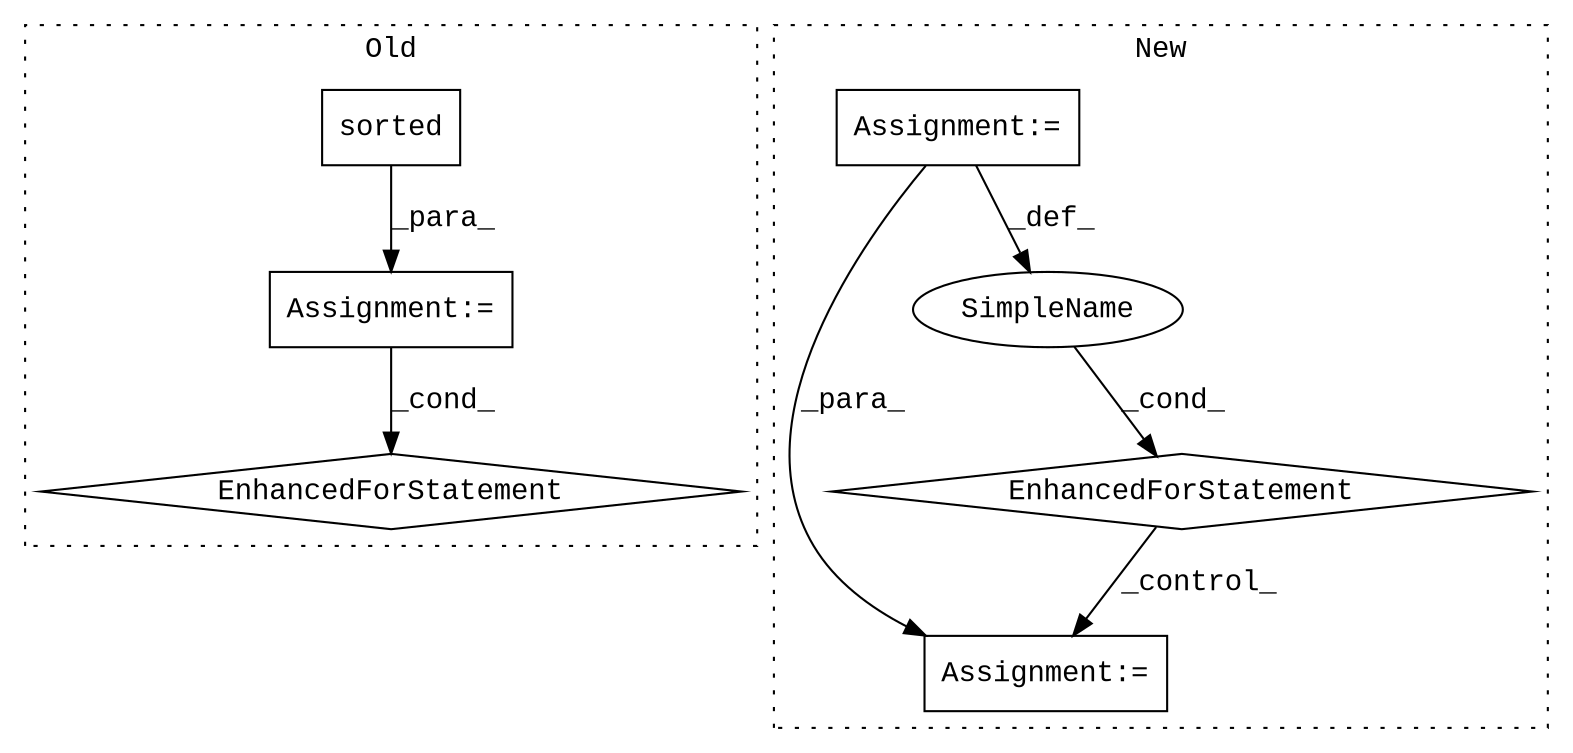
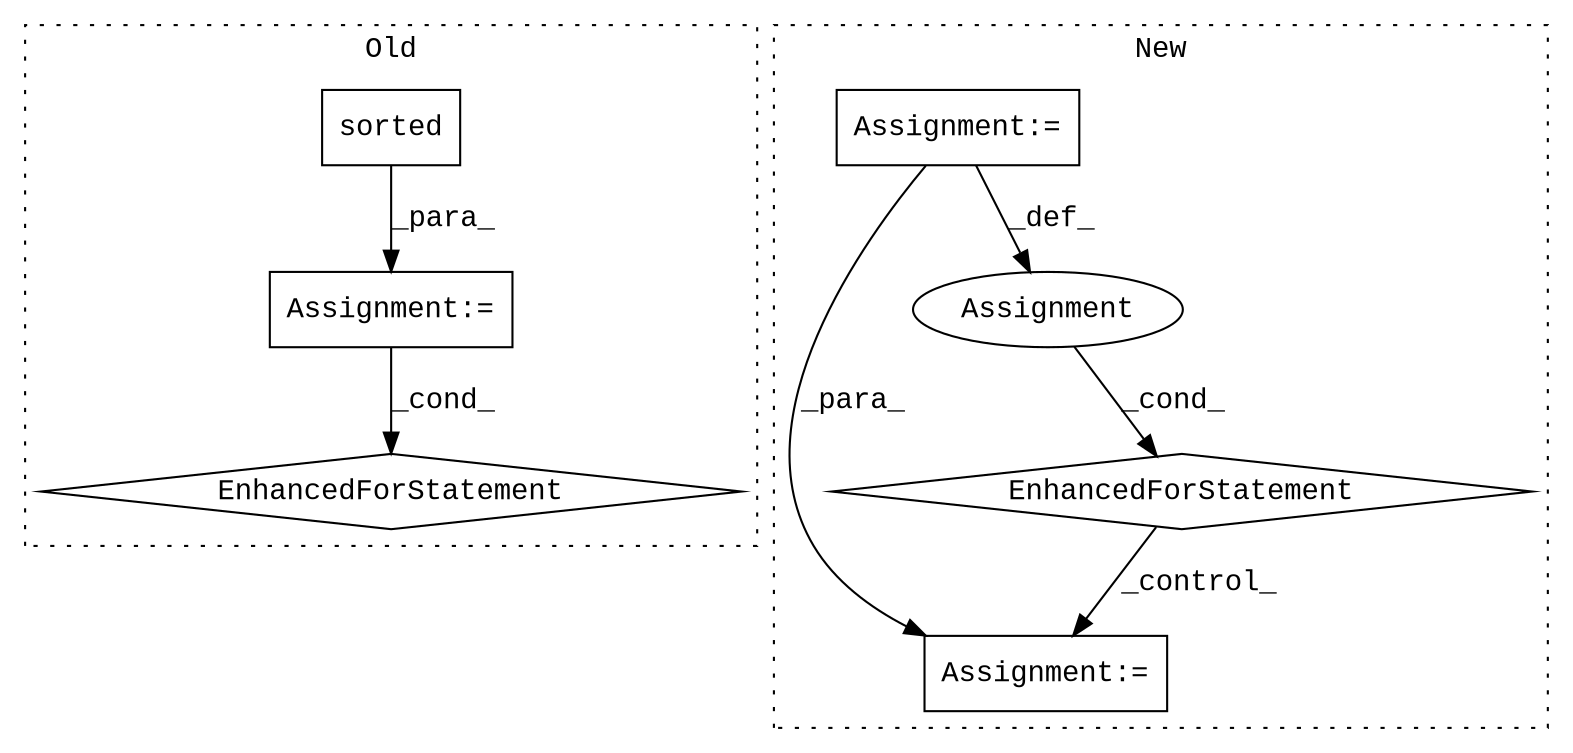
node "SimpleName": label "SimpleName" -> "Assignment"
